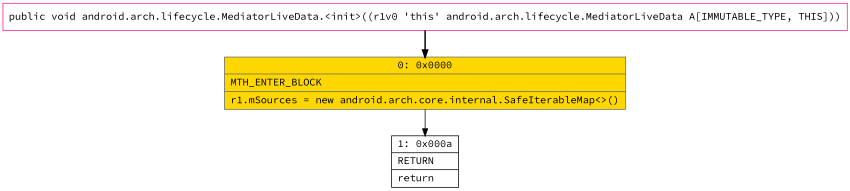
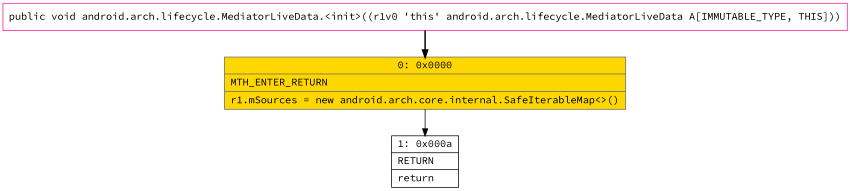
node "0: 0x0000": text "MTH_ENTER_BLOCK" -> "MTH_ENTER_RETURN"
